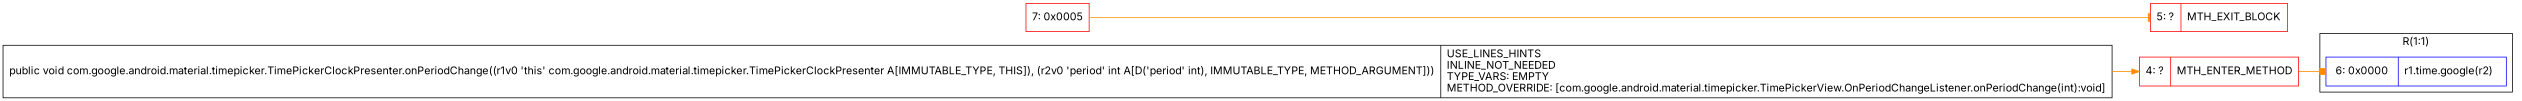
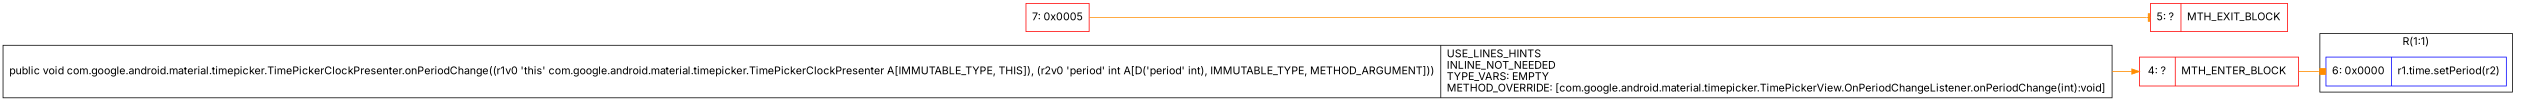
node "4: ?": text "MTH_ENTER_METHOD" -> "MTH_ENTER_BLOCK"
node "6: 0x0000": text "r1.time.google(r2)" -> "r1.time.setPeriod(r2)"
